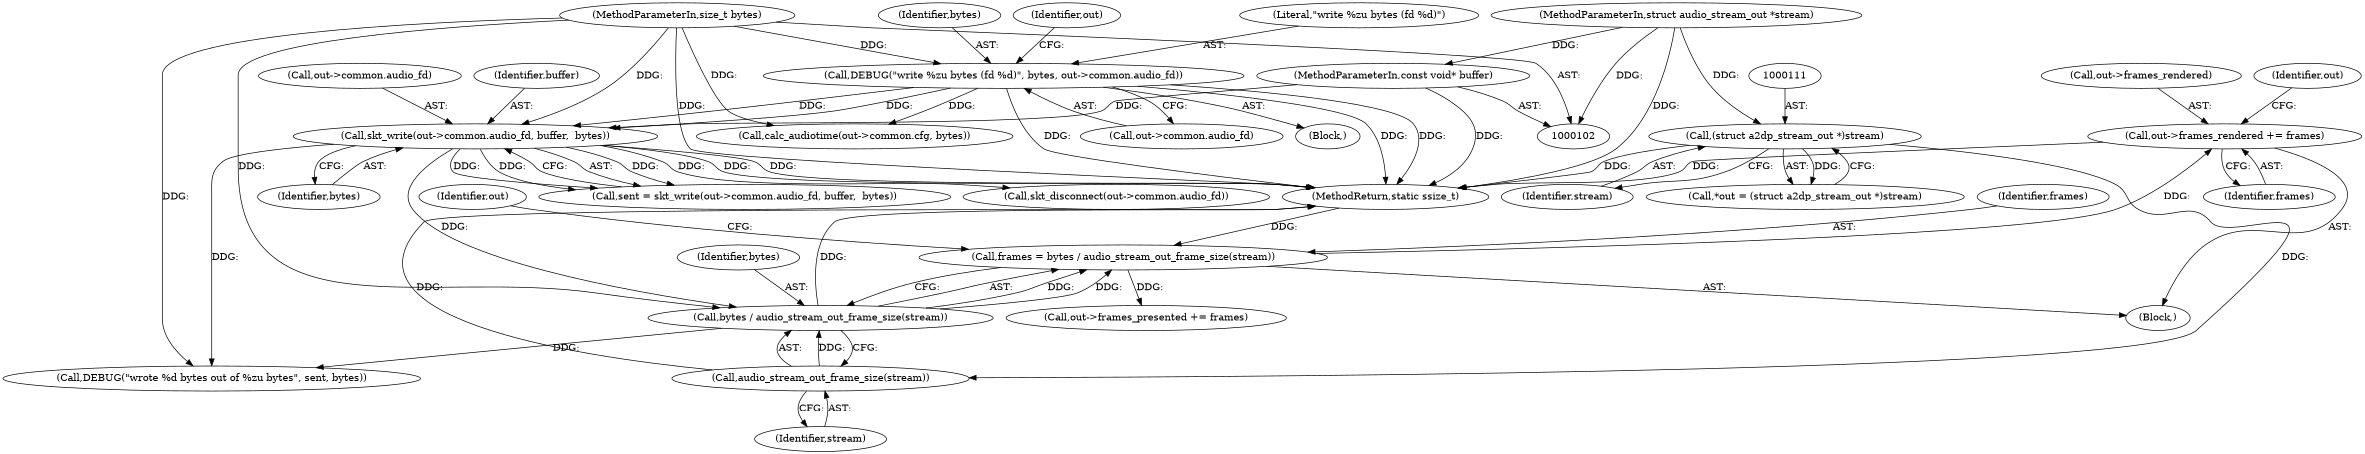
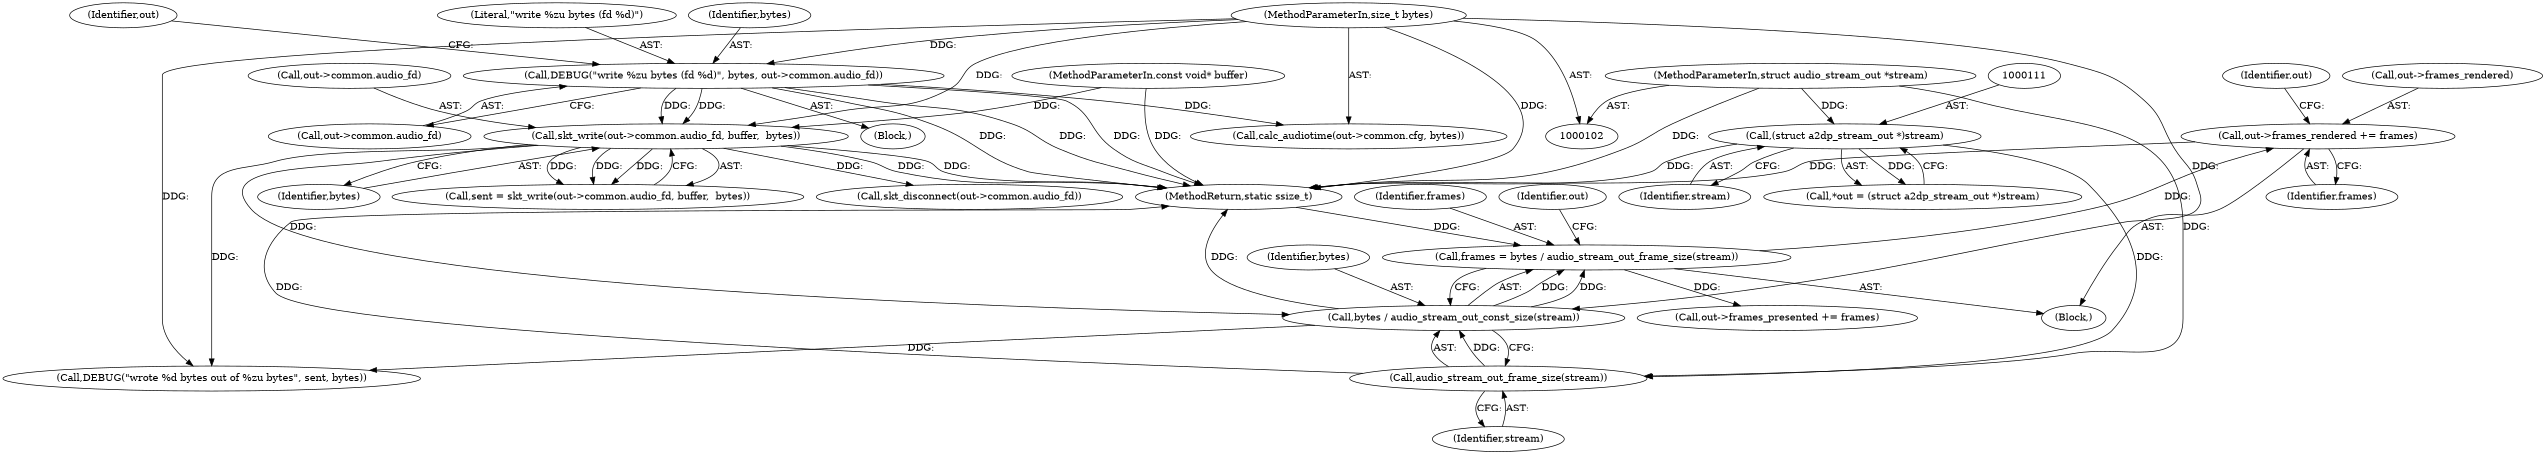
edge "(MethodParameterIn,struct audio_stream_out *stream)" -> "(MethodParameterIn,const void* buffer)": now "(MethodParameterIn,struct audio_stream_out *stream)" -> "(Call,audio_stream_out_frame_size(stream))"
node "(Identifier,buffer)": removed
edge "(MethodParameterIn,size_t bytes)" -> "(Call,calc_audiotime(out->common.cfg, bytes))": label "DDG: " -> "AST: "
edge "(MethodParameterIn,struct audio_stream_out *stream)" -> "1000102": label "DDG: " -> "AST: "
edge "(MethodParameterIn,const void* buffer)" -> "1000102": removed, label "AST:"
node "(Call,bytes / audio_stream_out_frame_size(stream))": label "(Call,bytes / audio_stream_out_frame_size(stream))" -> "(Call,bytes / audio_stream_out_const_size(stream))"
